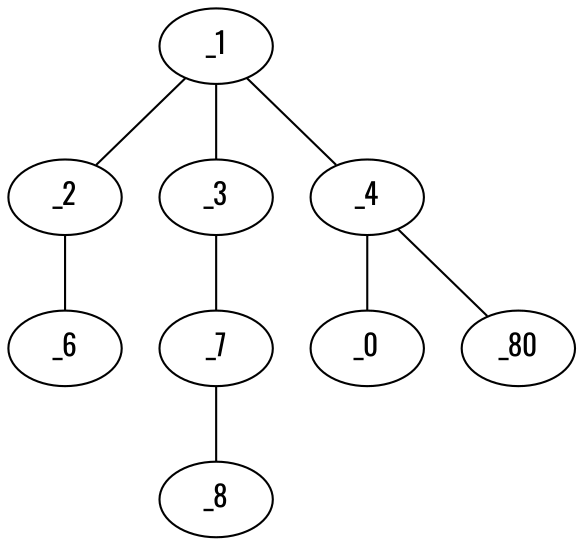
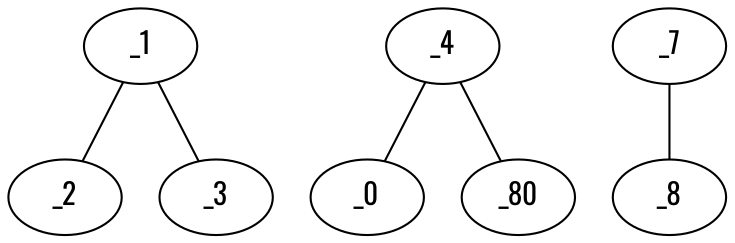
edge "_1" -- "_4": removed
edge "_3" -- "_7": removed
node "_6": removed
